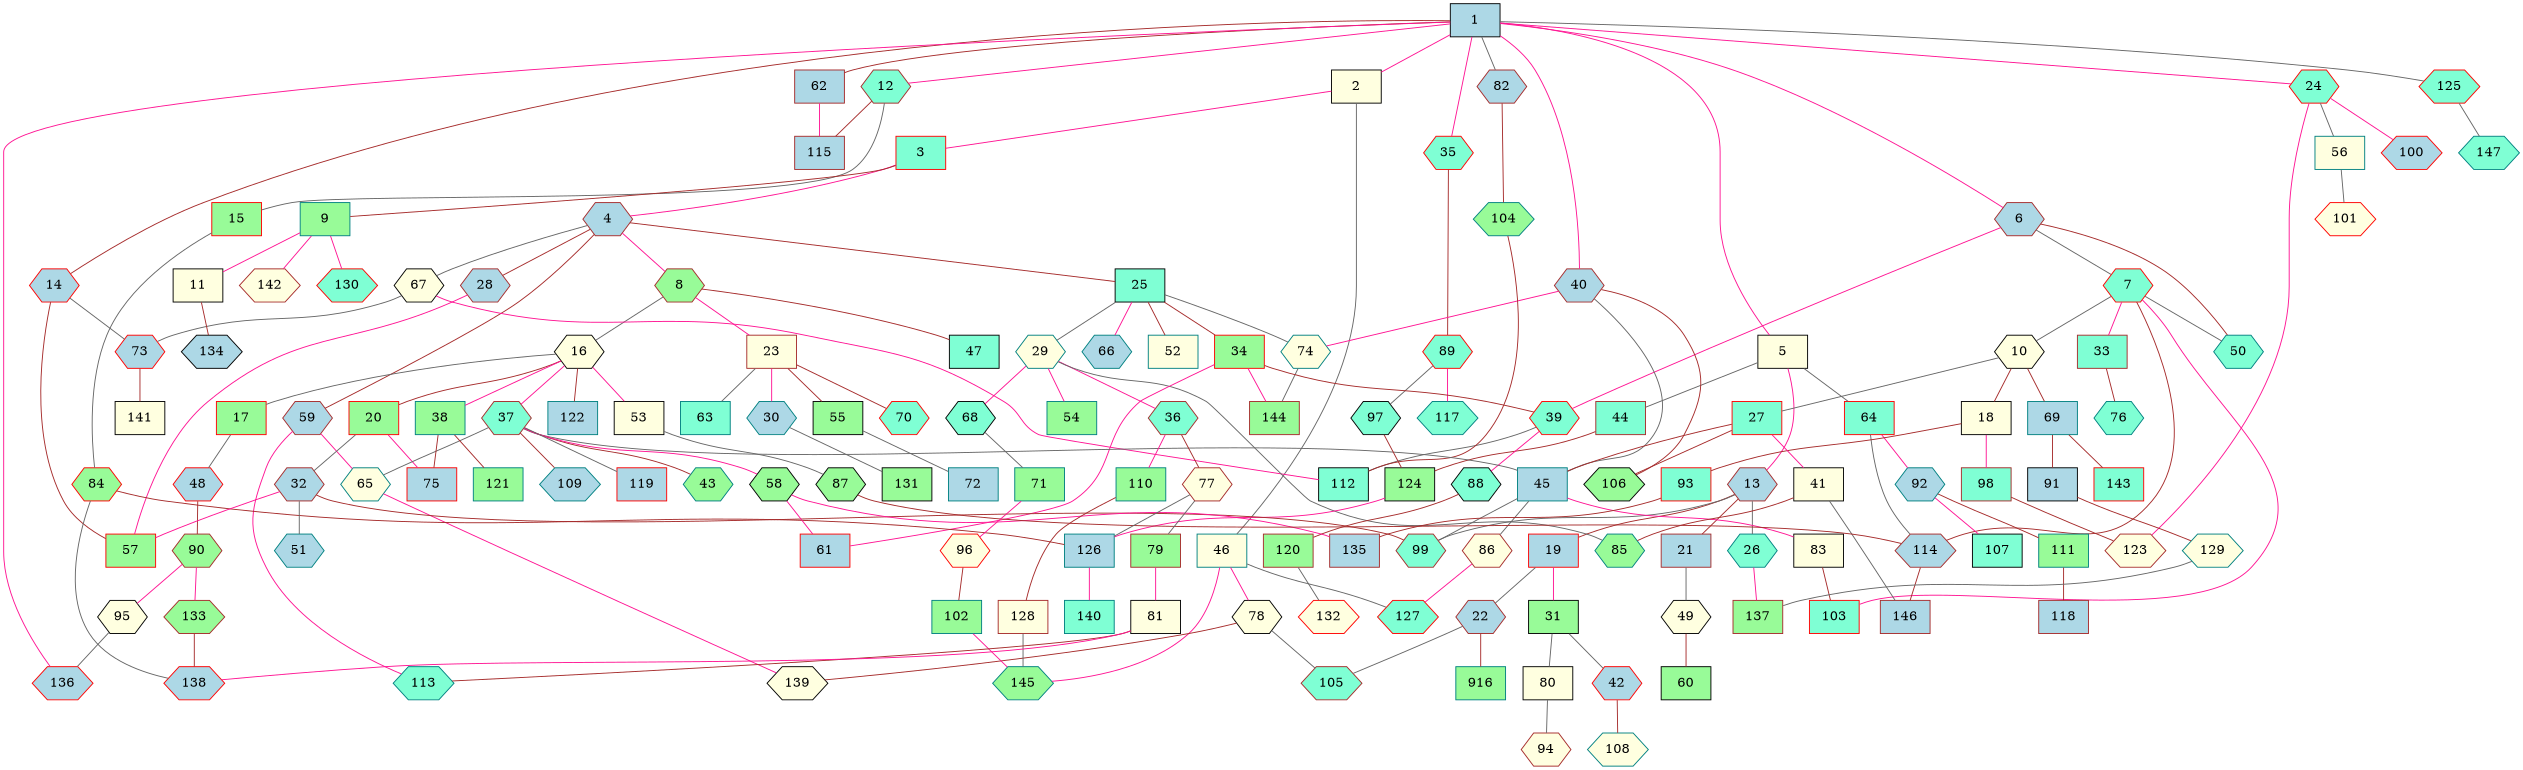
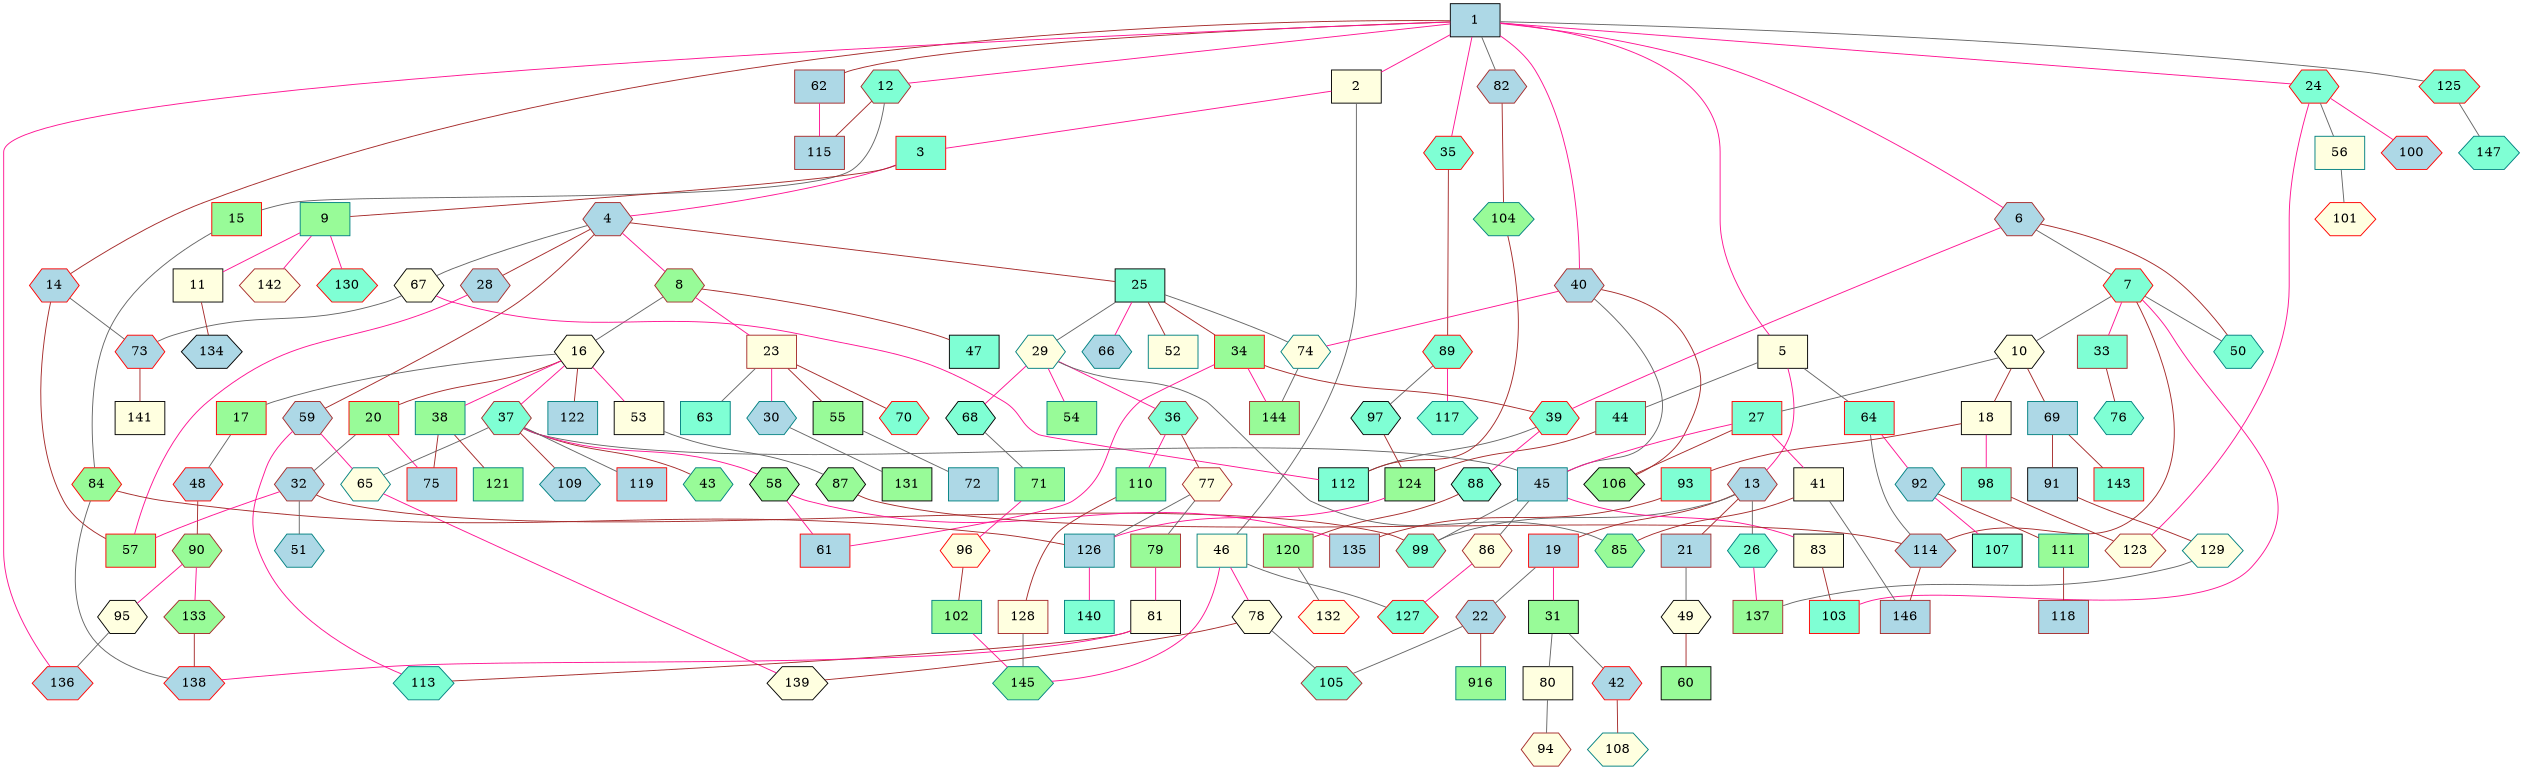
edge "27" -- "45": color brown -> deeppink
